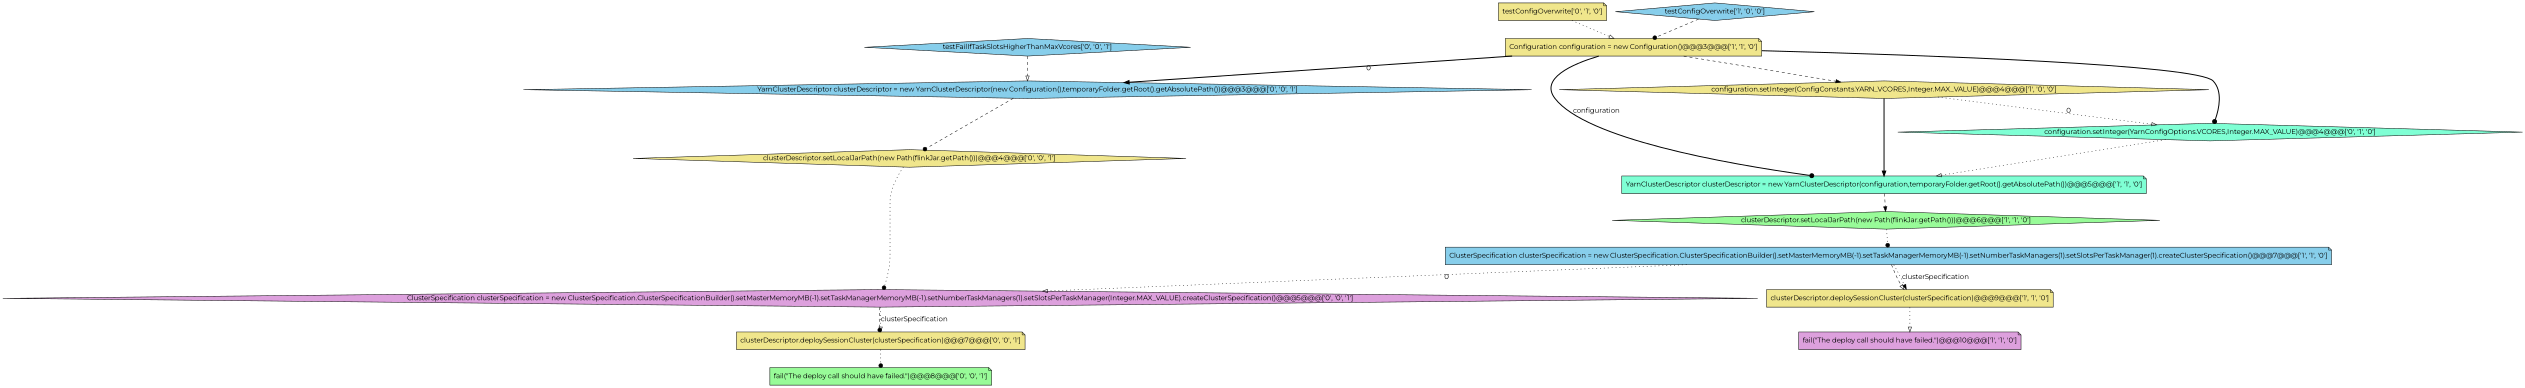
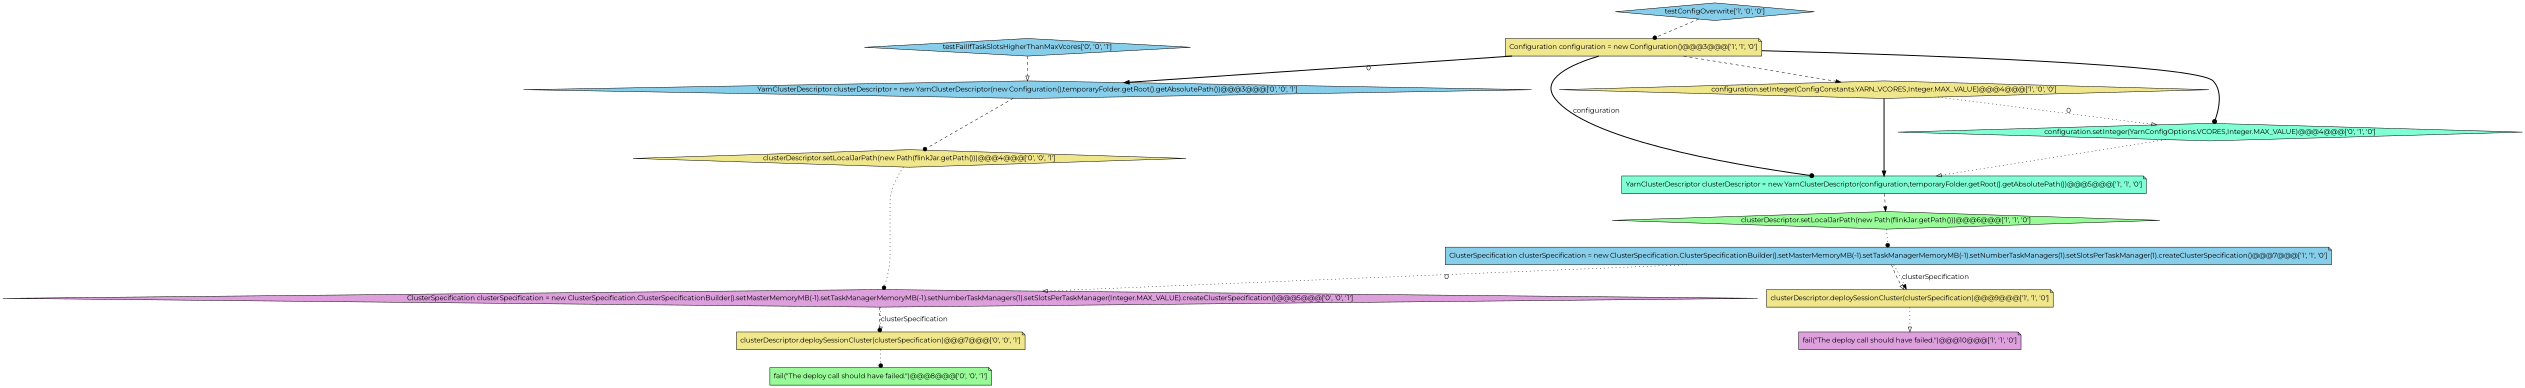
node "testConfigOverwrite['0', '1', '0']": removed
